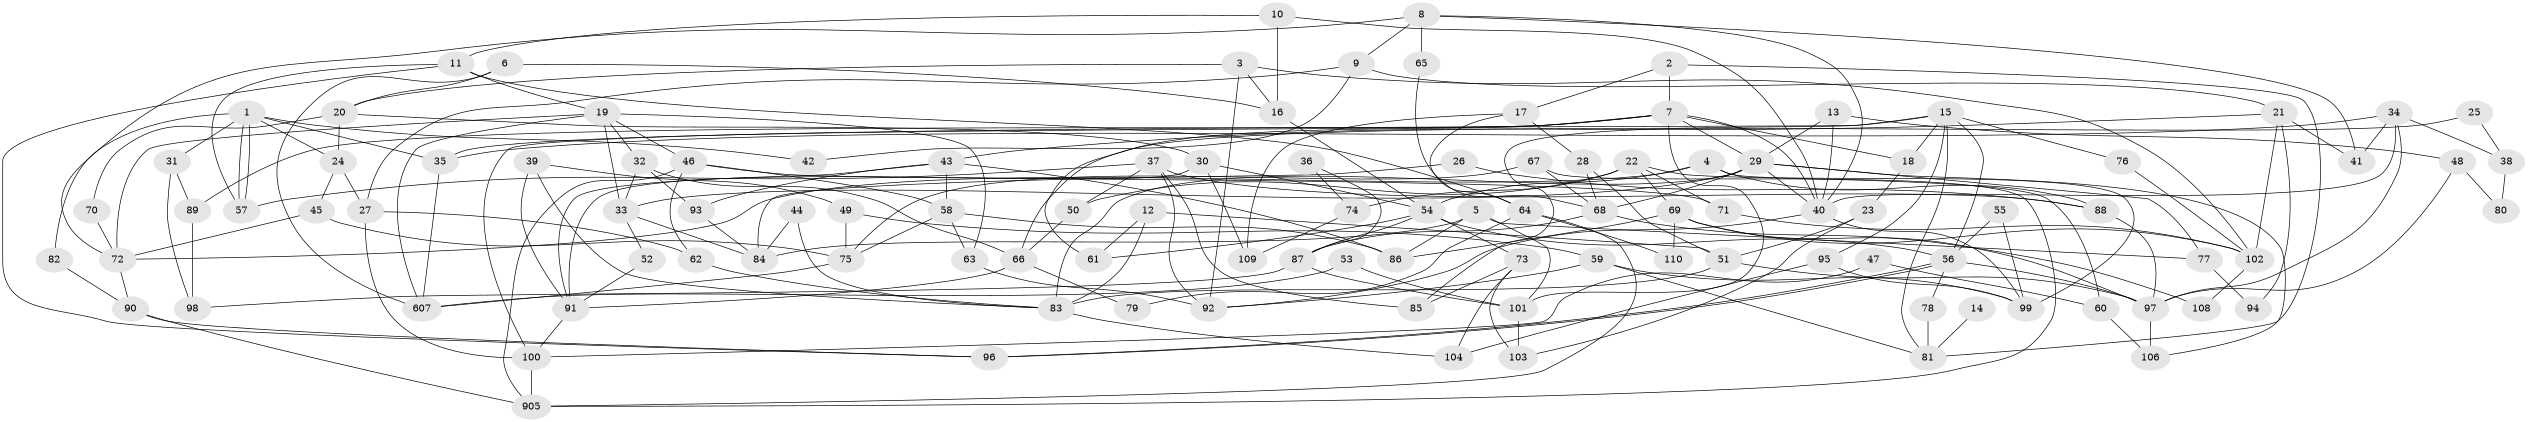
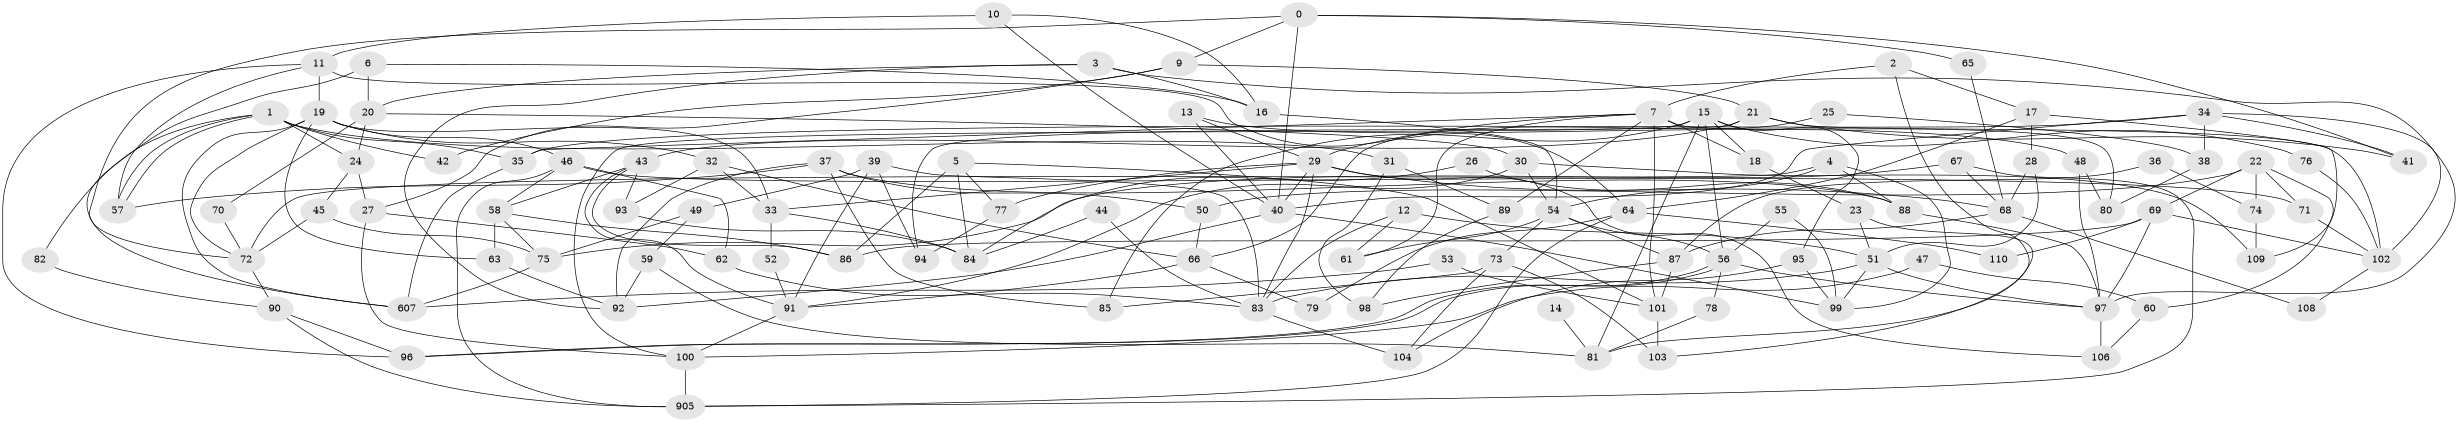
node "8": label "8" -> "0"
edge "7" -- "40": now "7" -- "80"
edge "39" -- "94": added
edge "59" -- "99": now "51" -- "99"
